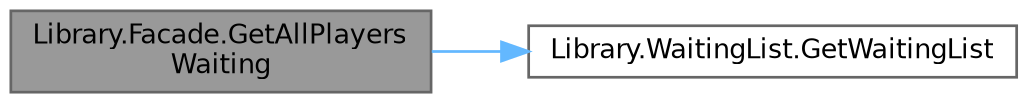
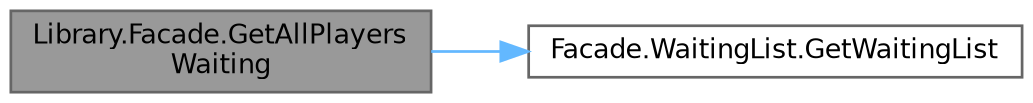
node "Library.WaitingList.GetWaitingList": label "Library.WaitingList.GetWaitingList" -> "Facade.WaitingList.GetWaitingList"
